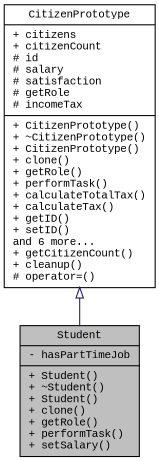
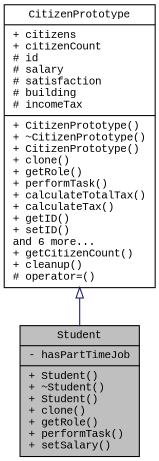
node "CitizenPrototype": text "# getRole" -> "# building"
